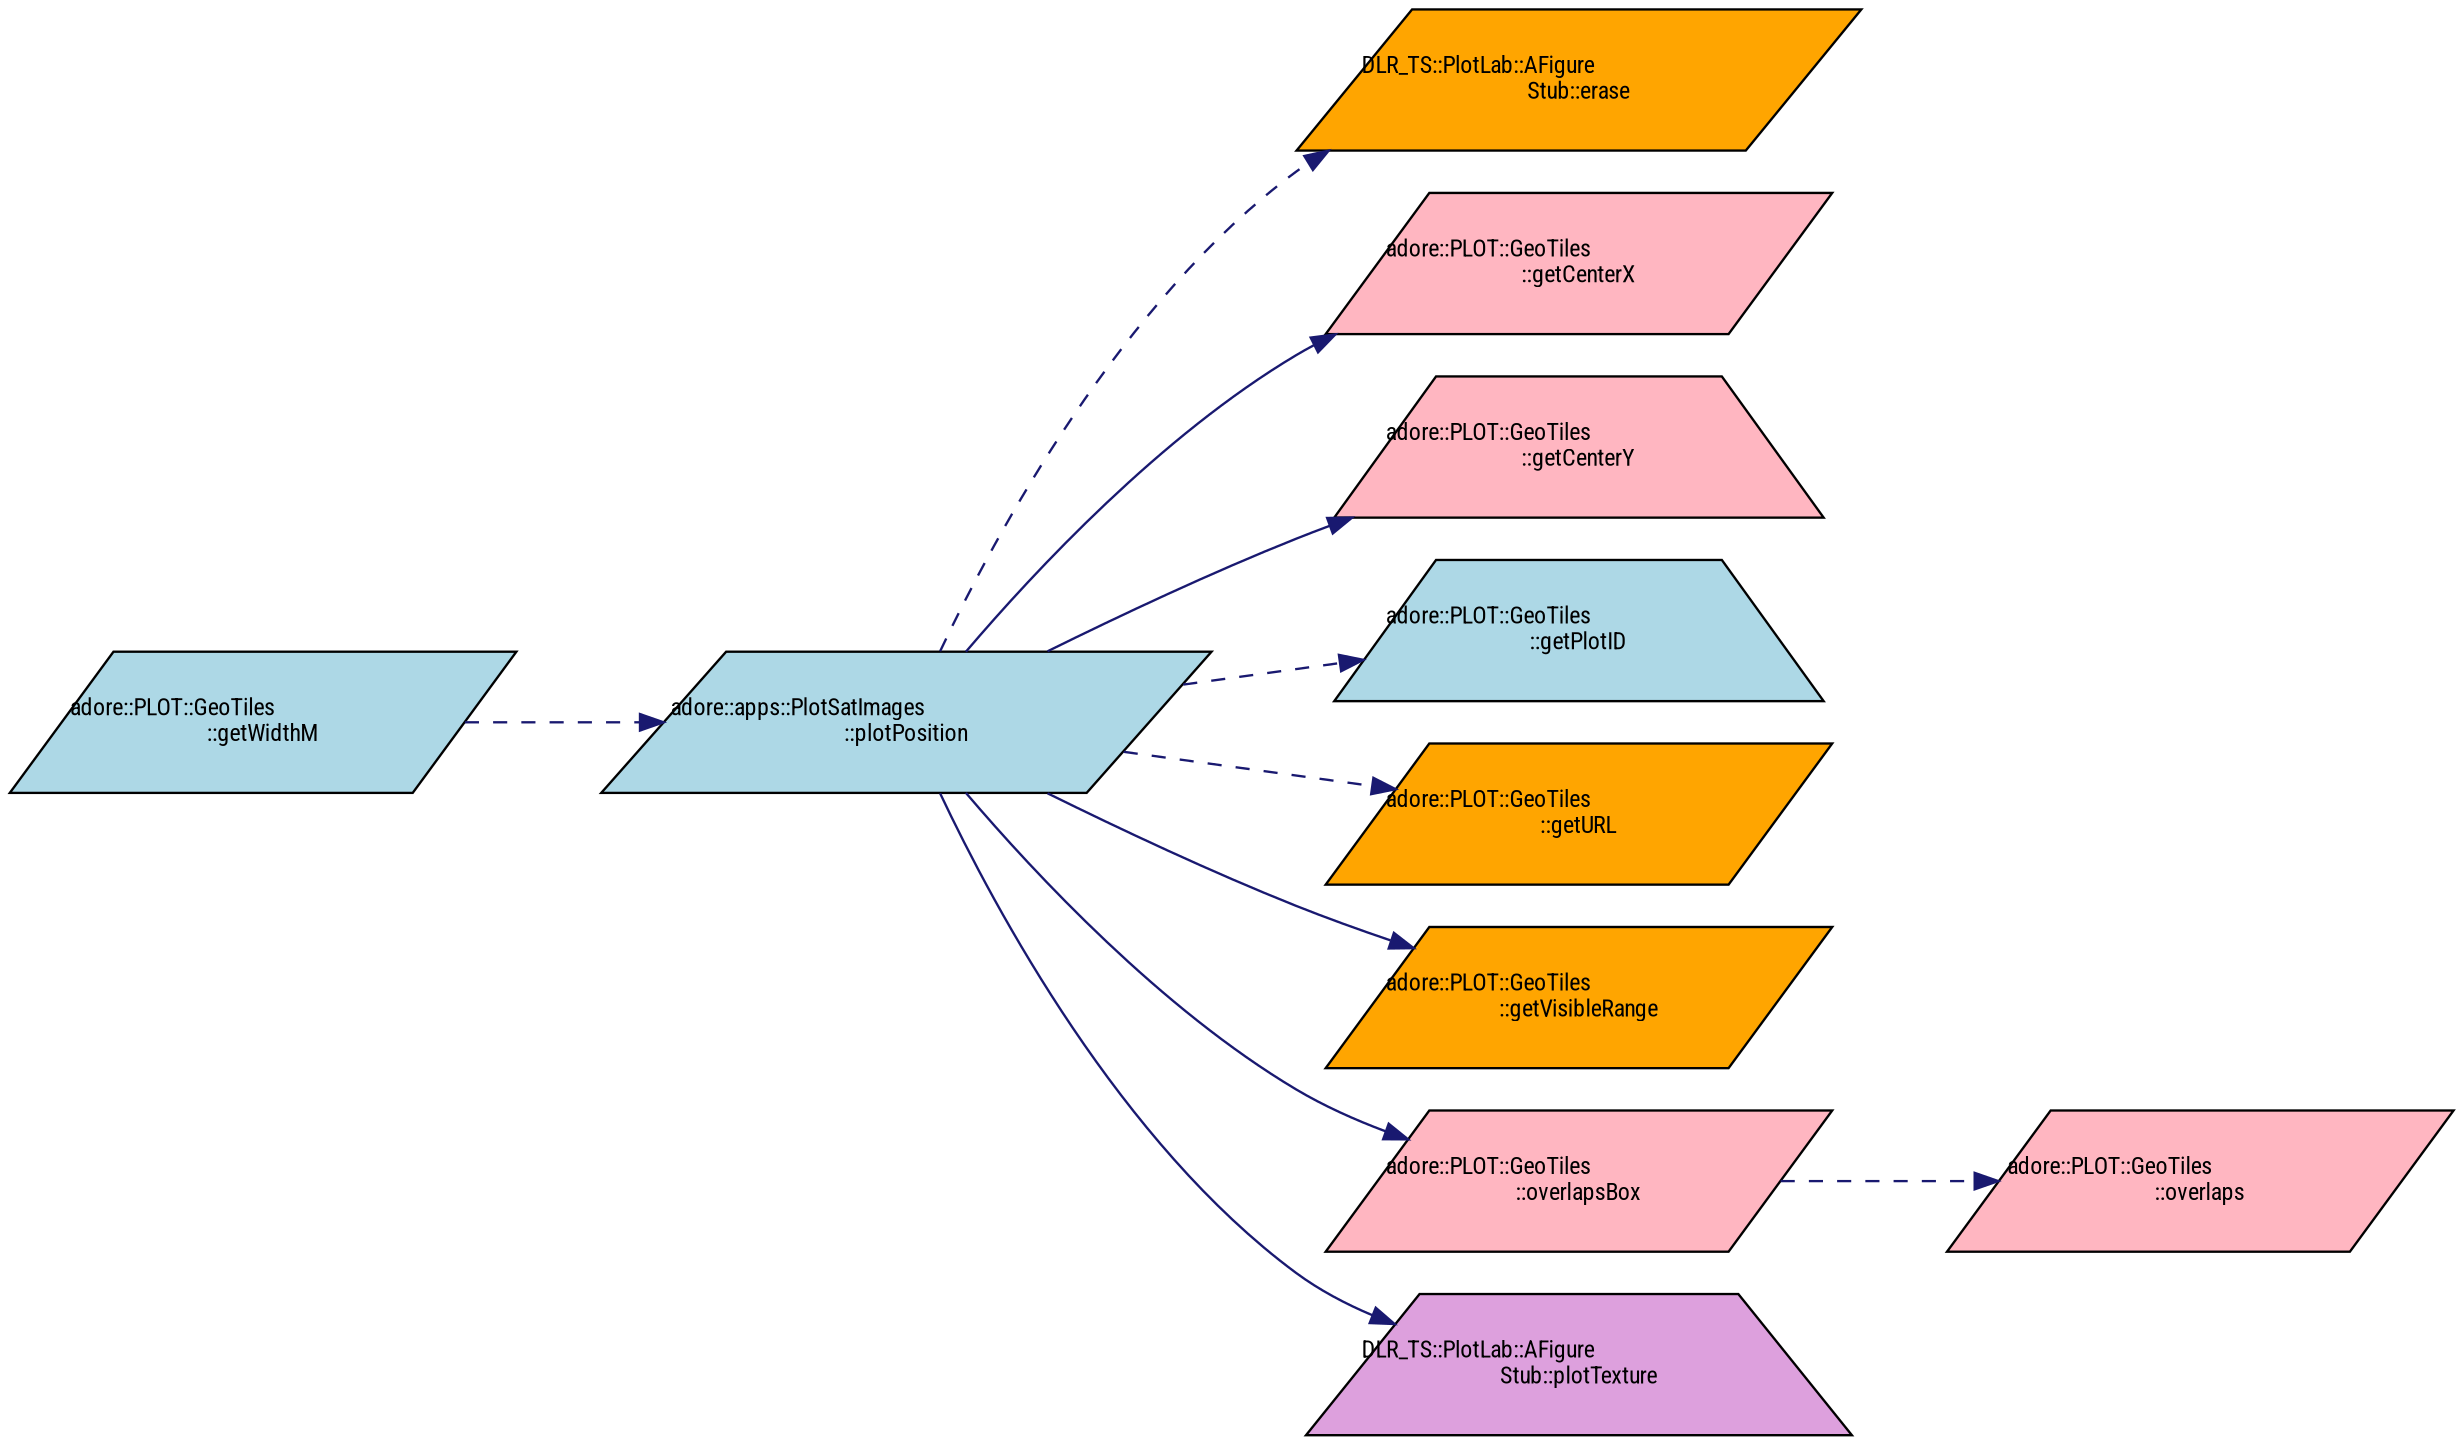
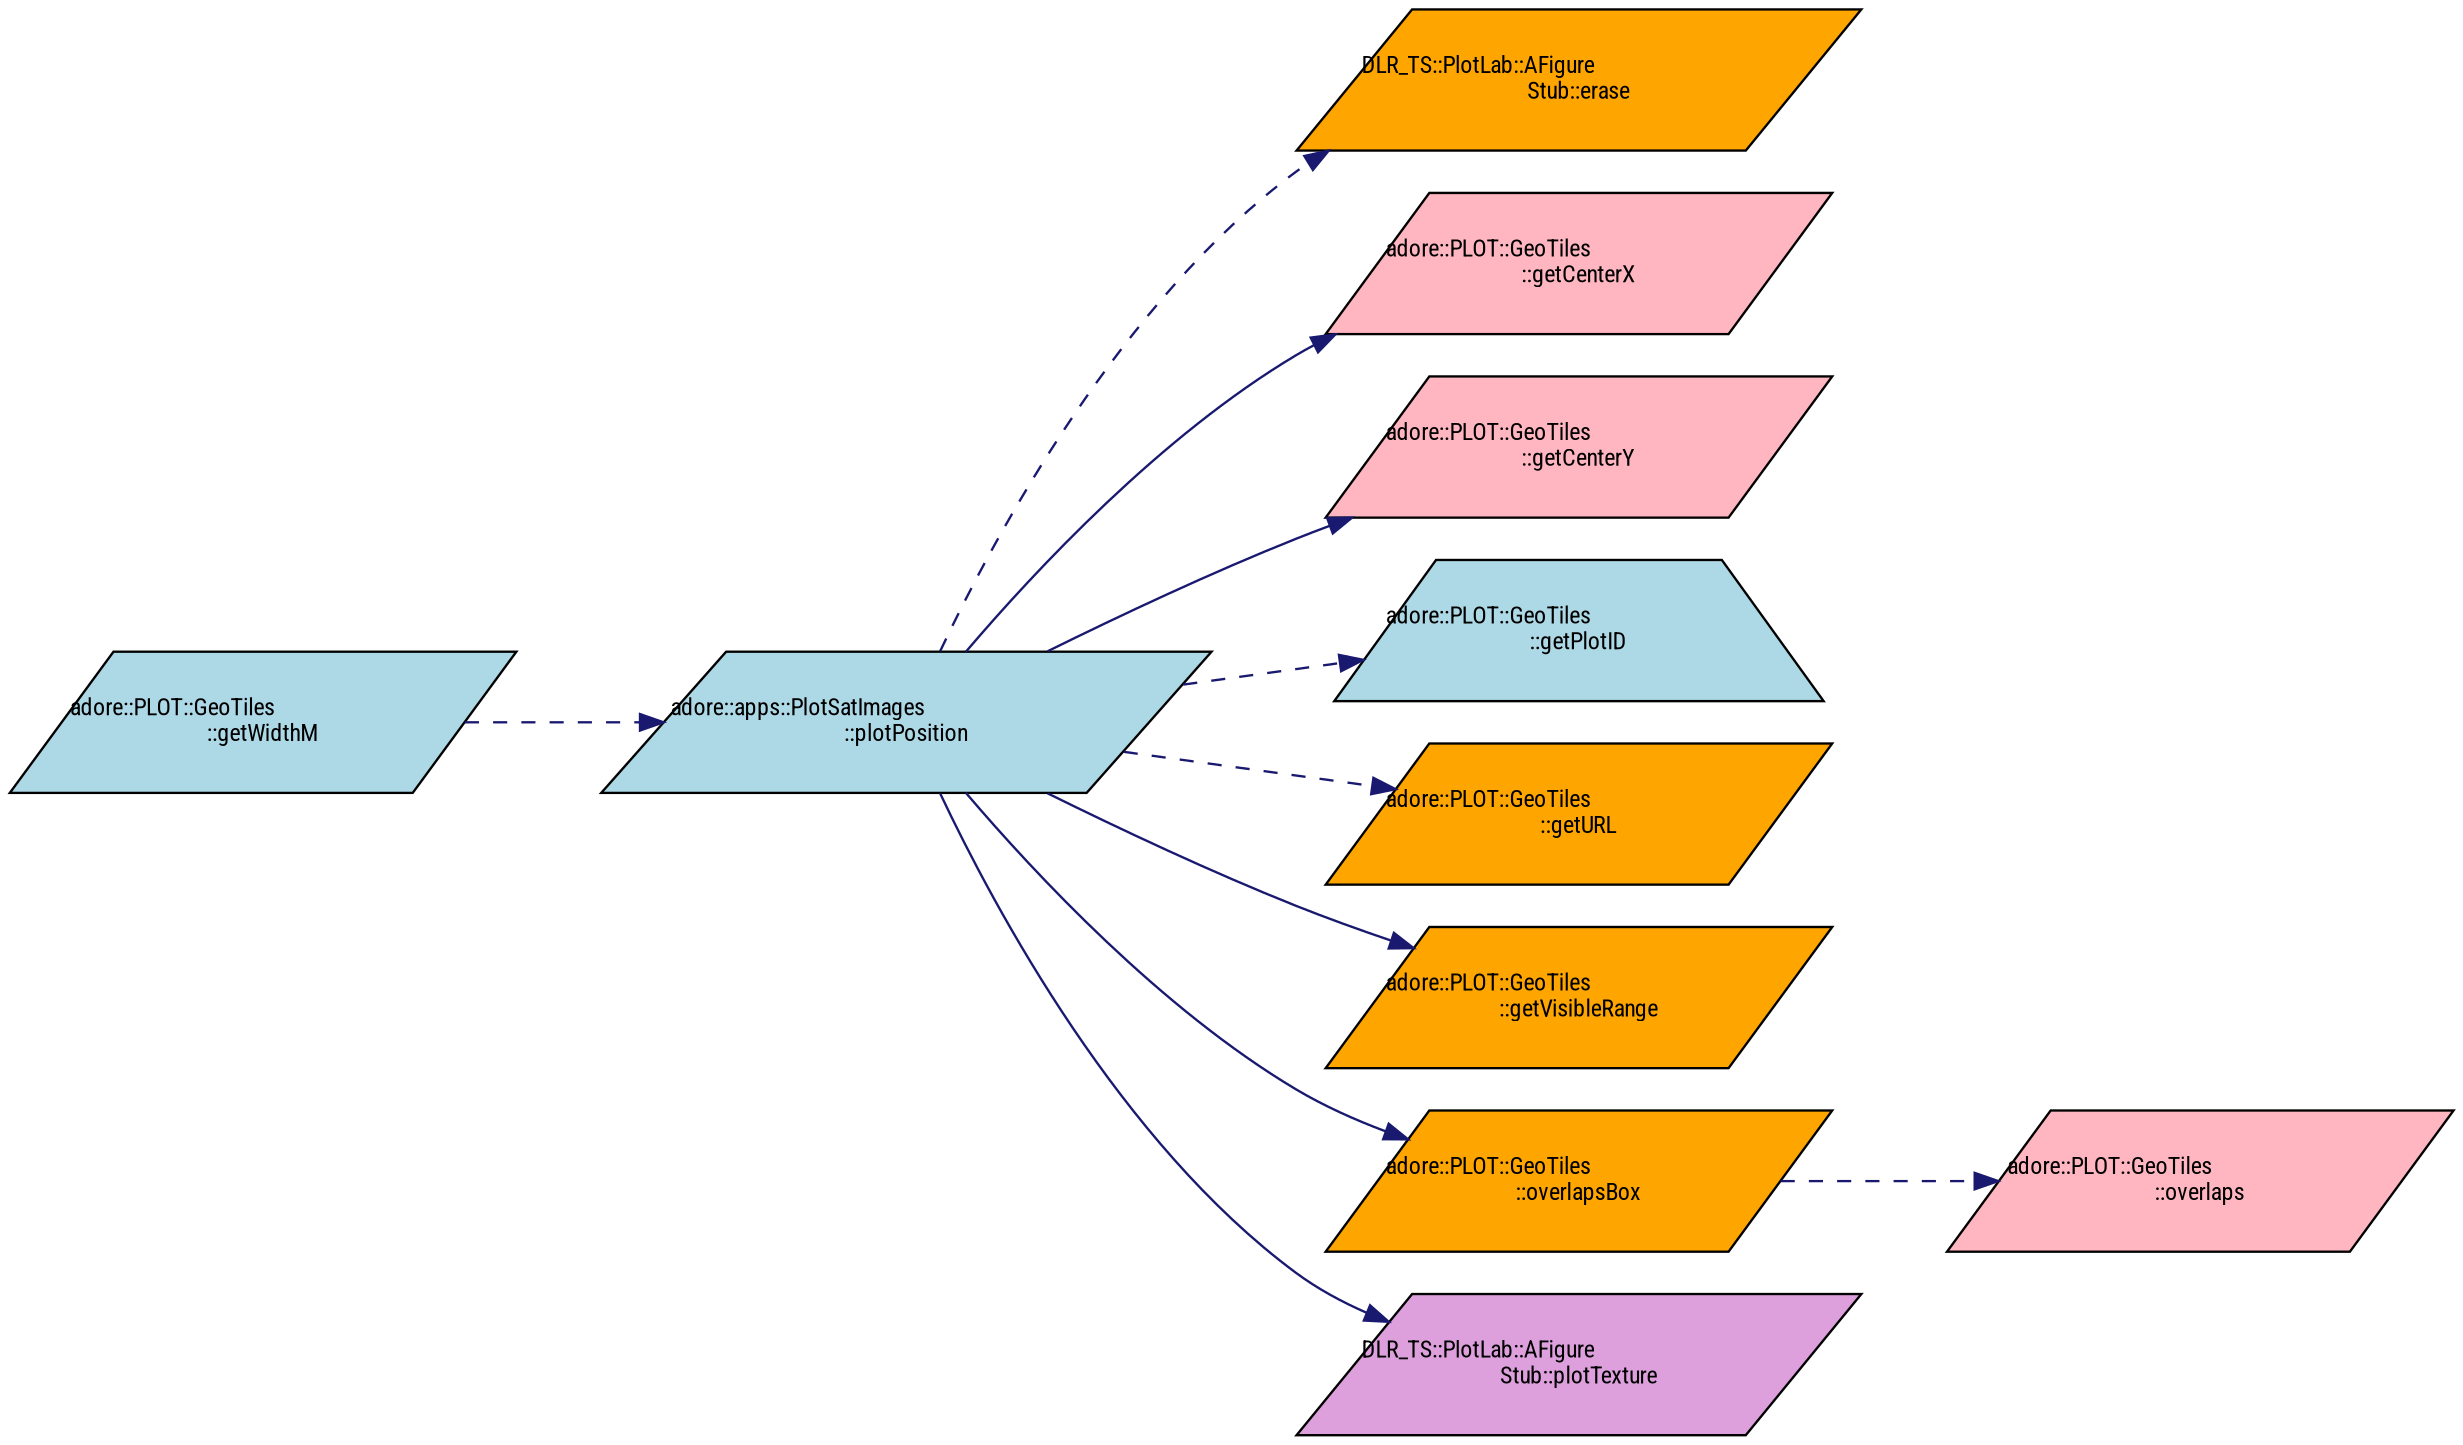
node "adore::PLOT::GeoTiles ::getCenterY": shape trapezium -> parallelogram
node "adore::PLOT::GeoTiles ::overlapsBox": fillcolor lightpink -> orange
node "DLR_TS::PlotLab::AFigure Stub::plotTexture": shape trapezium -> parallelogram
